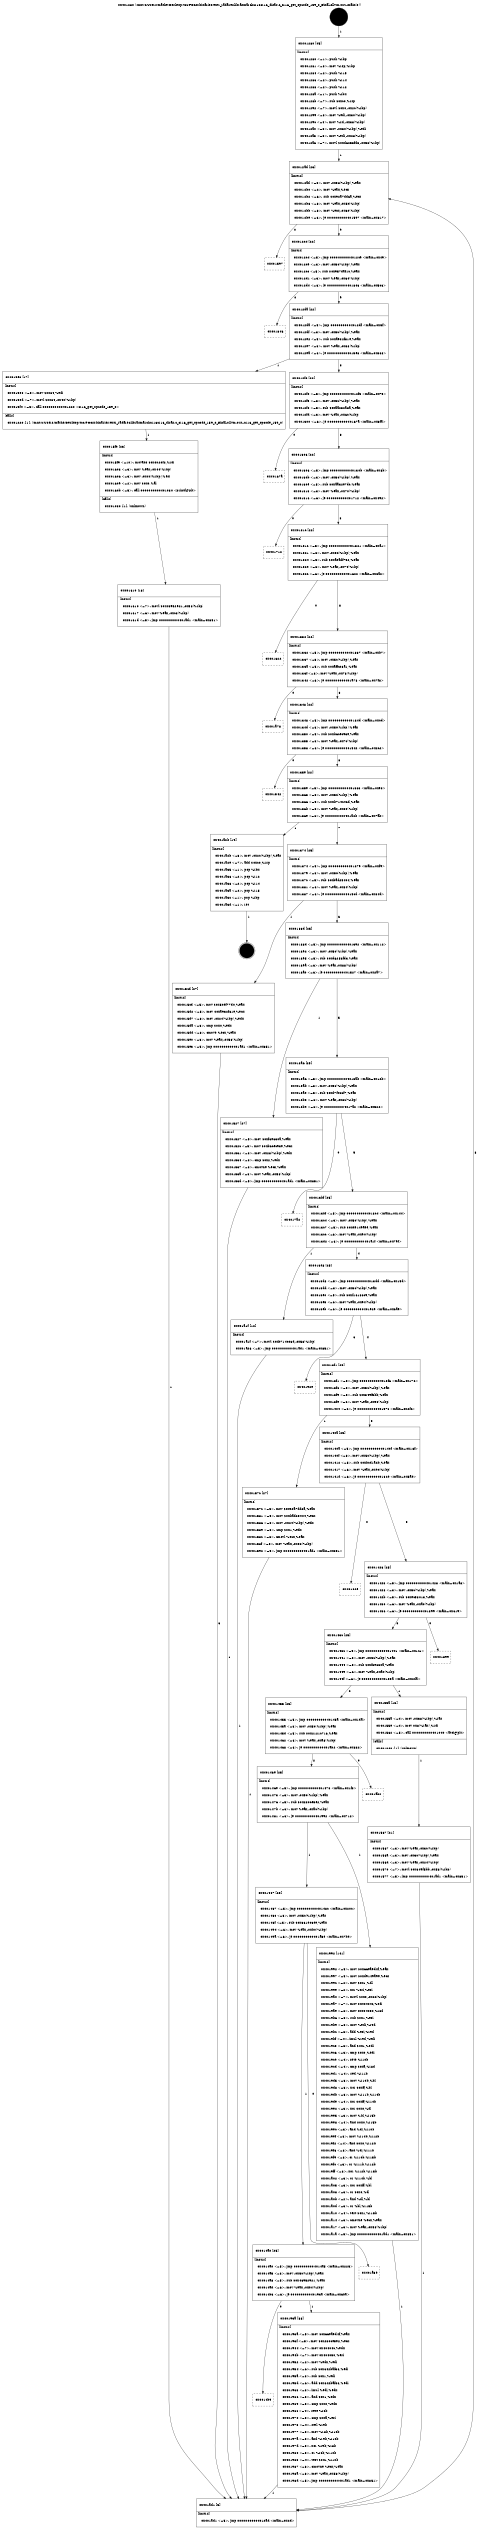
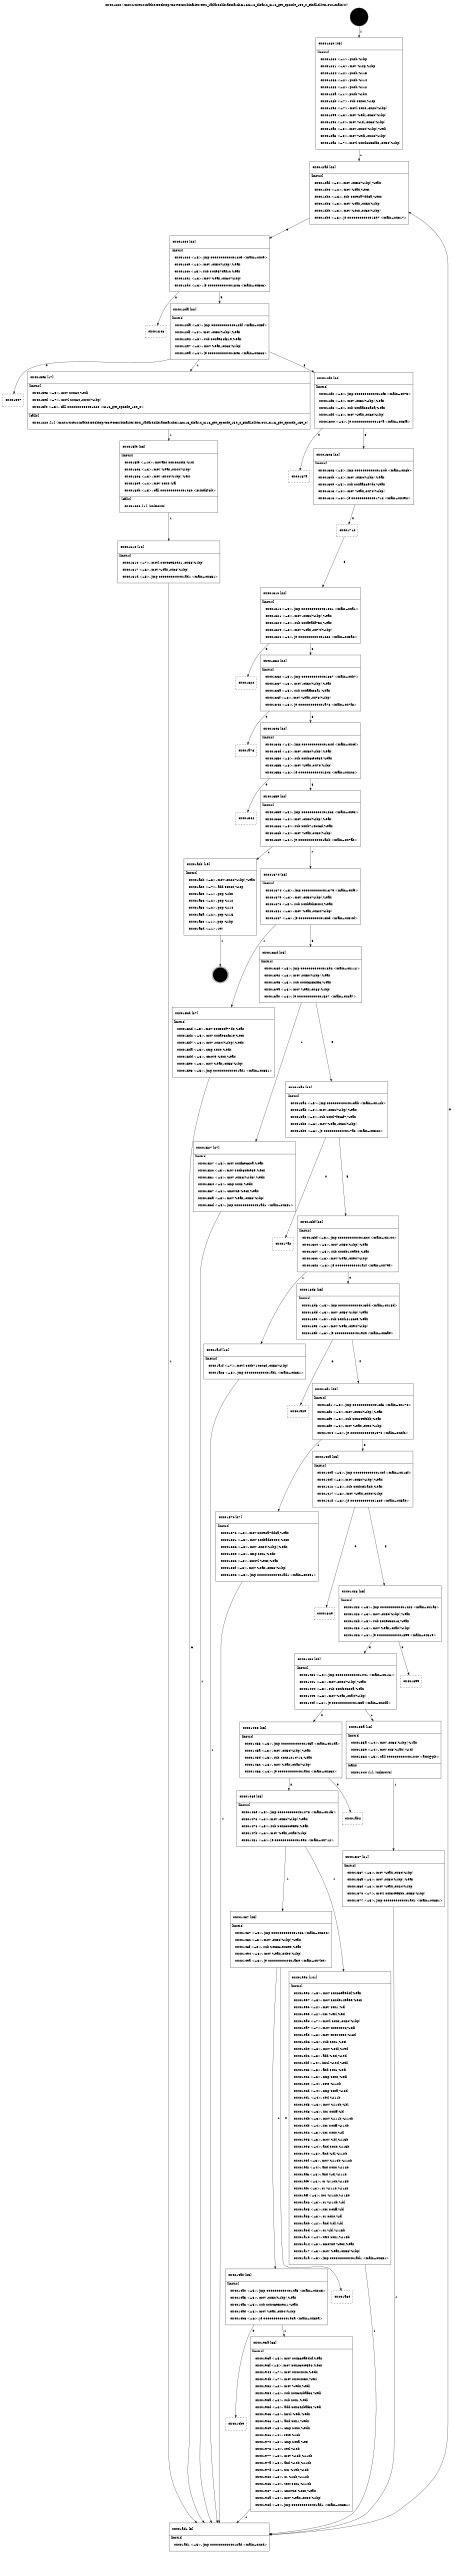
edge "0x4012ad [23]" -> "0x401597": now "0x4012da [22]" -> "0x401597"
edge "0x401306 [22]" -> "0x40131c [22]": now "0x401712" -> "0x40131c [22]"
